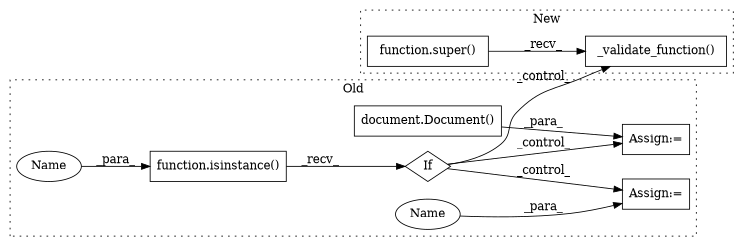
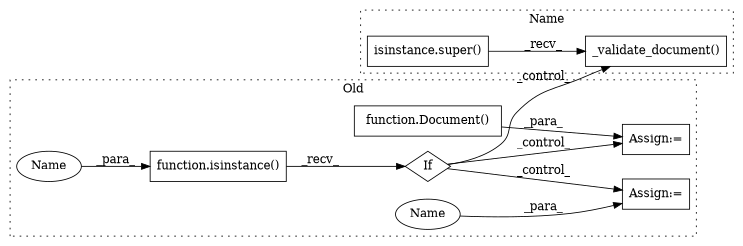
cluster "New": label "New" -> "Name"
node "function.super()": label "function.super()" -> "isinstance.super()"
node "_validate_function()": label "_validate_function()" -> "_validate_document()"
node "document.Document()": label "document.Document()" -> "function.Document()"
